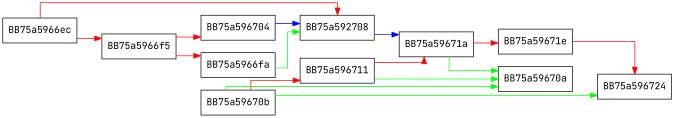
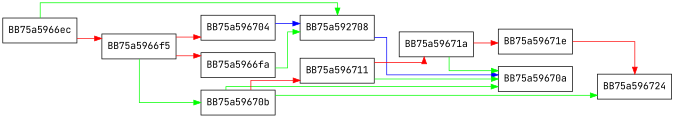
edge "BB75a5966ec" -> "BB75a592708": color red -> green
edge "BB75a592708" -> "BB75a59671a": now "BB75a592708" -> "BB75a59670a"
edge "BB75a5966f5" -> "BB75a59670b": added
